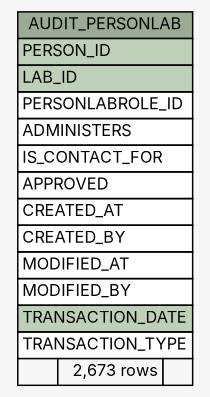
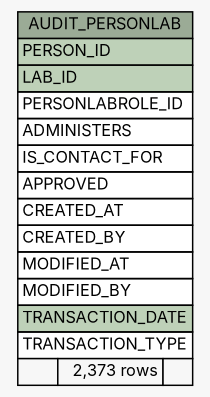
node "AUDIT_PERSONLAB": text "2,673 rows" -> "2,373 rows"
